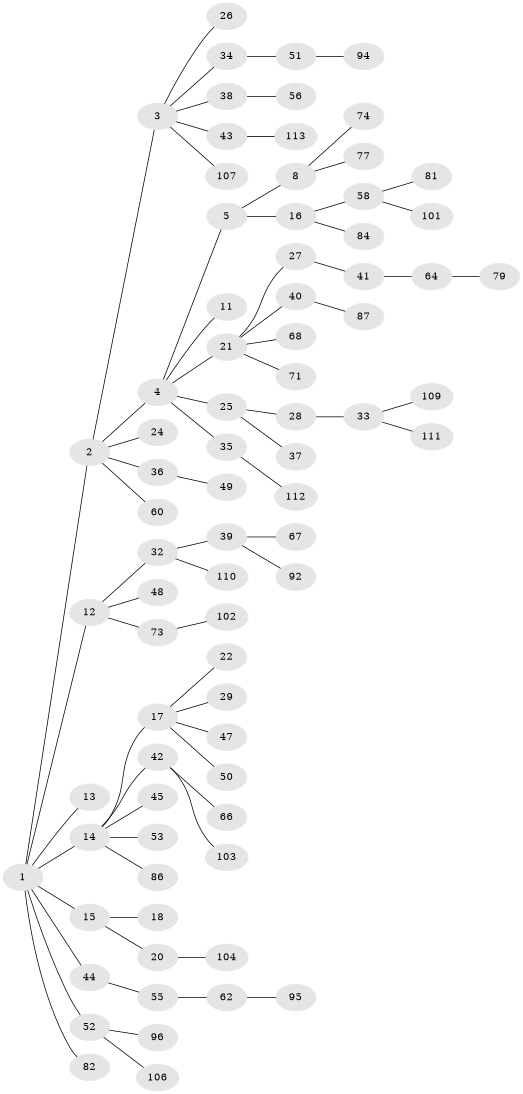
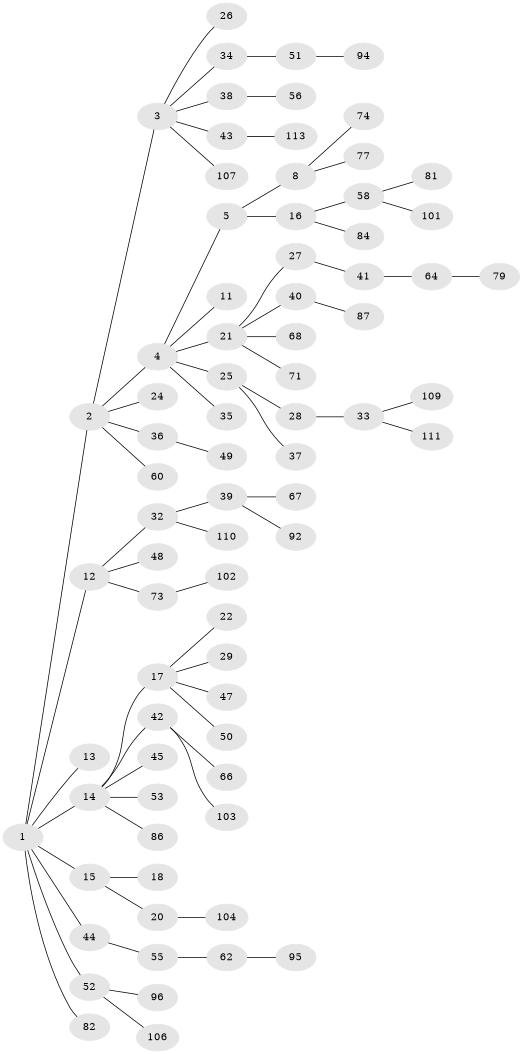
node "112": removed
